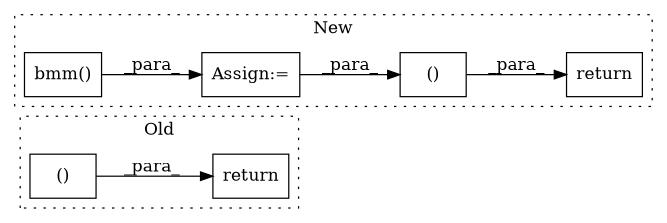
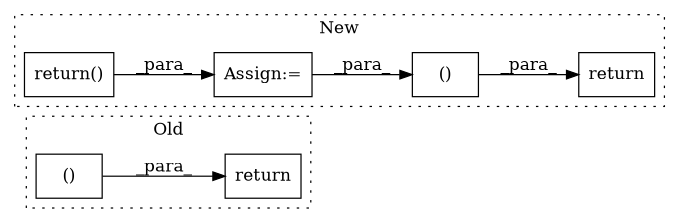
node "bmm()": label "bmm()" -> "return()"
